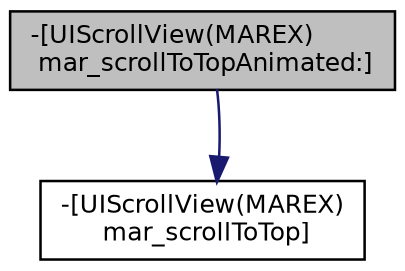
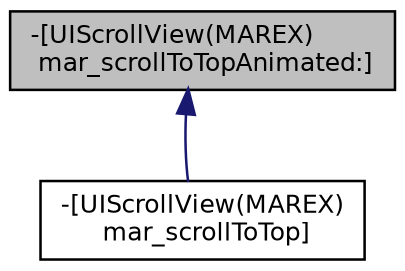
edge "-[UIScrollView(MAREX) mar_scrollToTopAnimated:]" -> "-[UIScrollView(MAREX) mar_scrollToTop]": reversed
